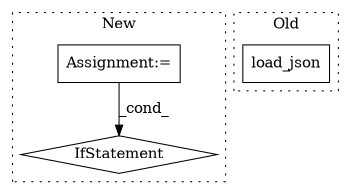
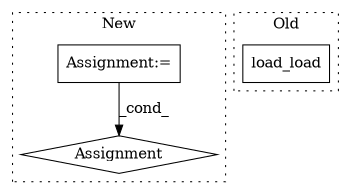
node "load_json": label "load_json" -> "load_load"
node "IfStatement": label "IfStatement" -> "Assignment"
